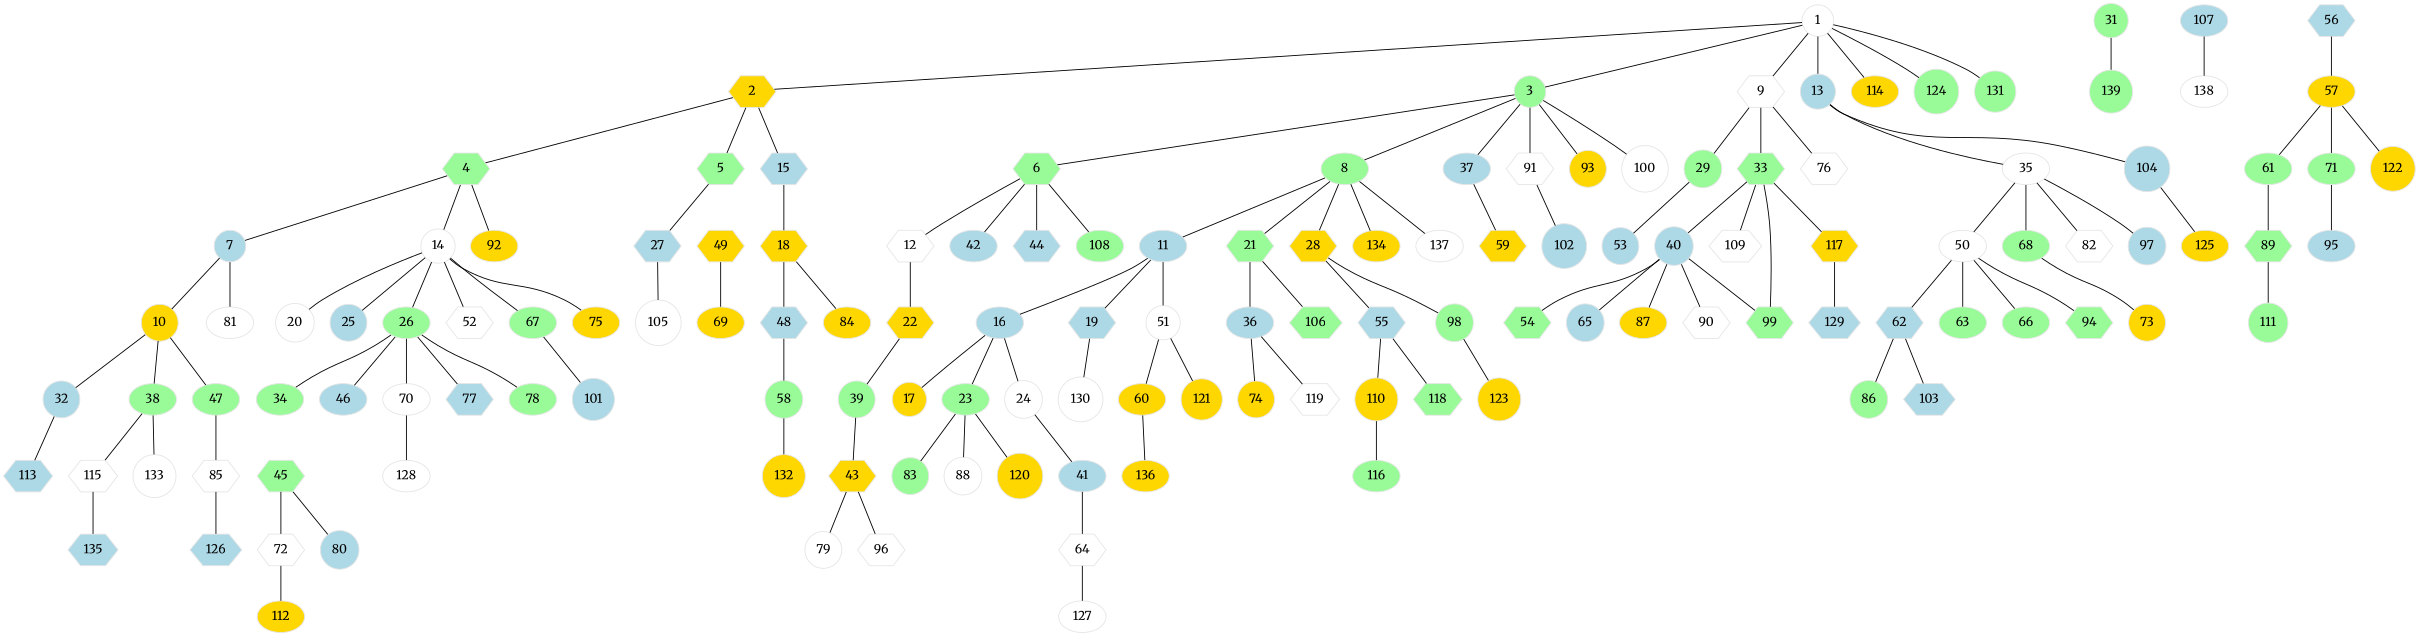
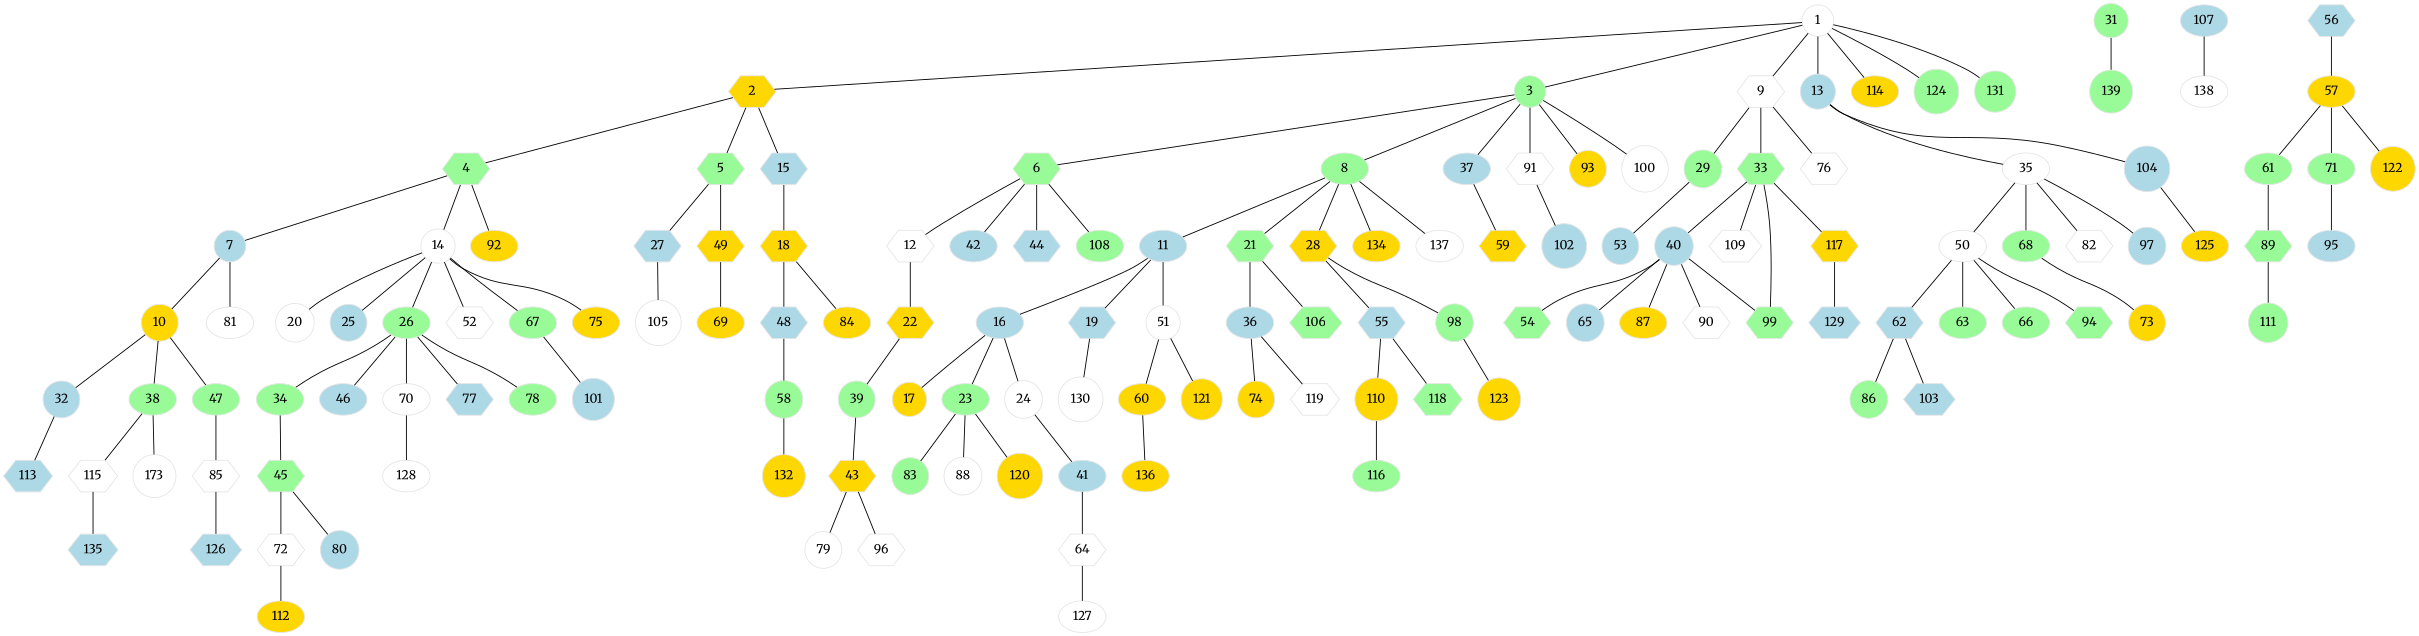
edge "5" -- "49": added
edge "34" -- "45": added
node "133": label "133" -> "173"
